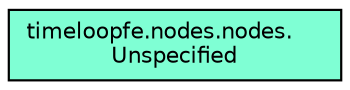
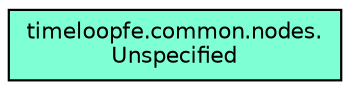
node "timeloopfe.nodes.nodes. Unspecified": label "timeloopfe.nodes.nodes. Unspecified" -> "timeloopfe.common.nodes. Unspecified"
